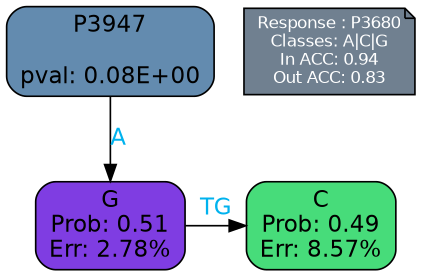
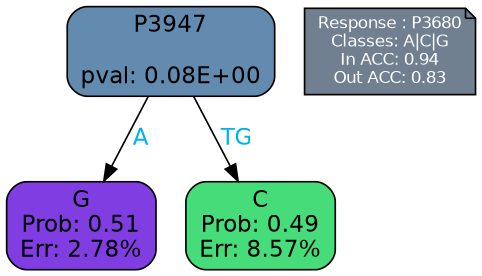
edge "G Prob: 0.51 Err: 2.78%" -> "C Prob: 0.49 Err: 8.57%": now "P3947 pval: 0.08E+00" -> "C Prob: 0.49 Err: 8.57%"
